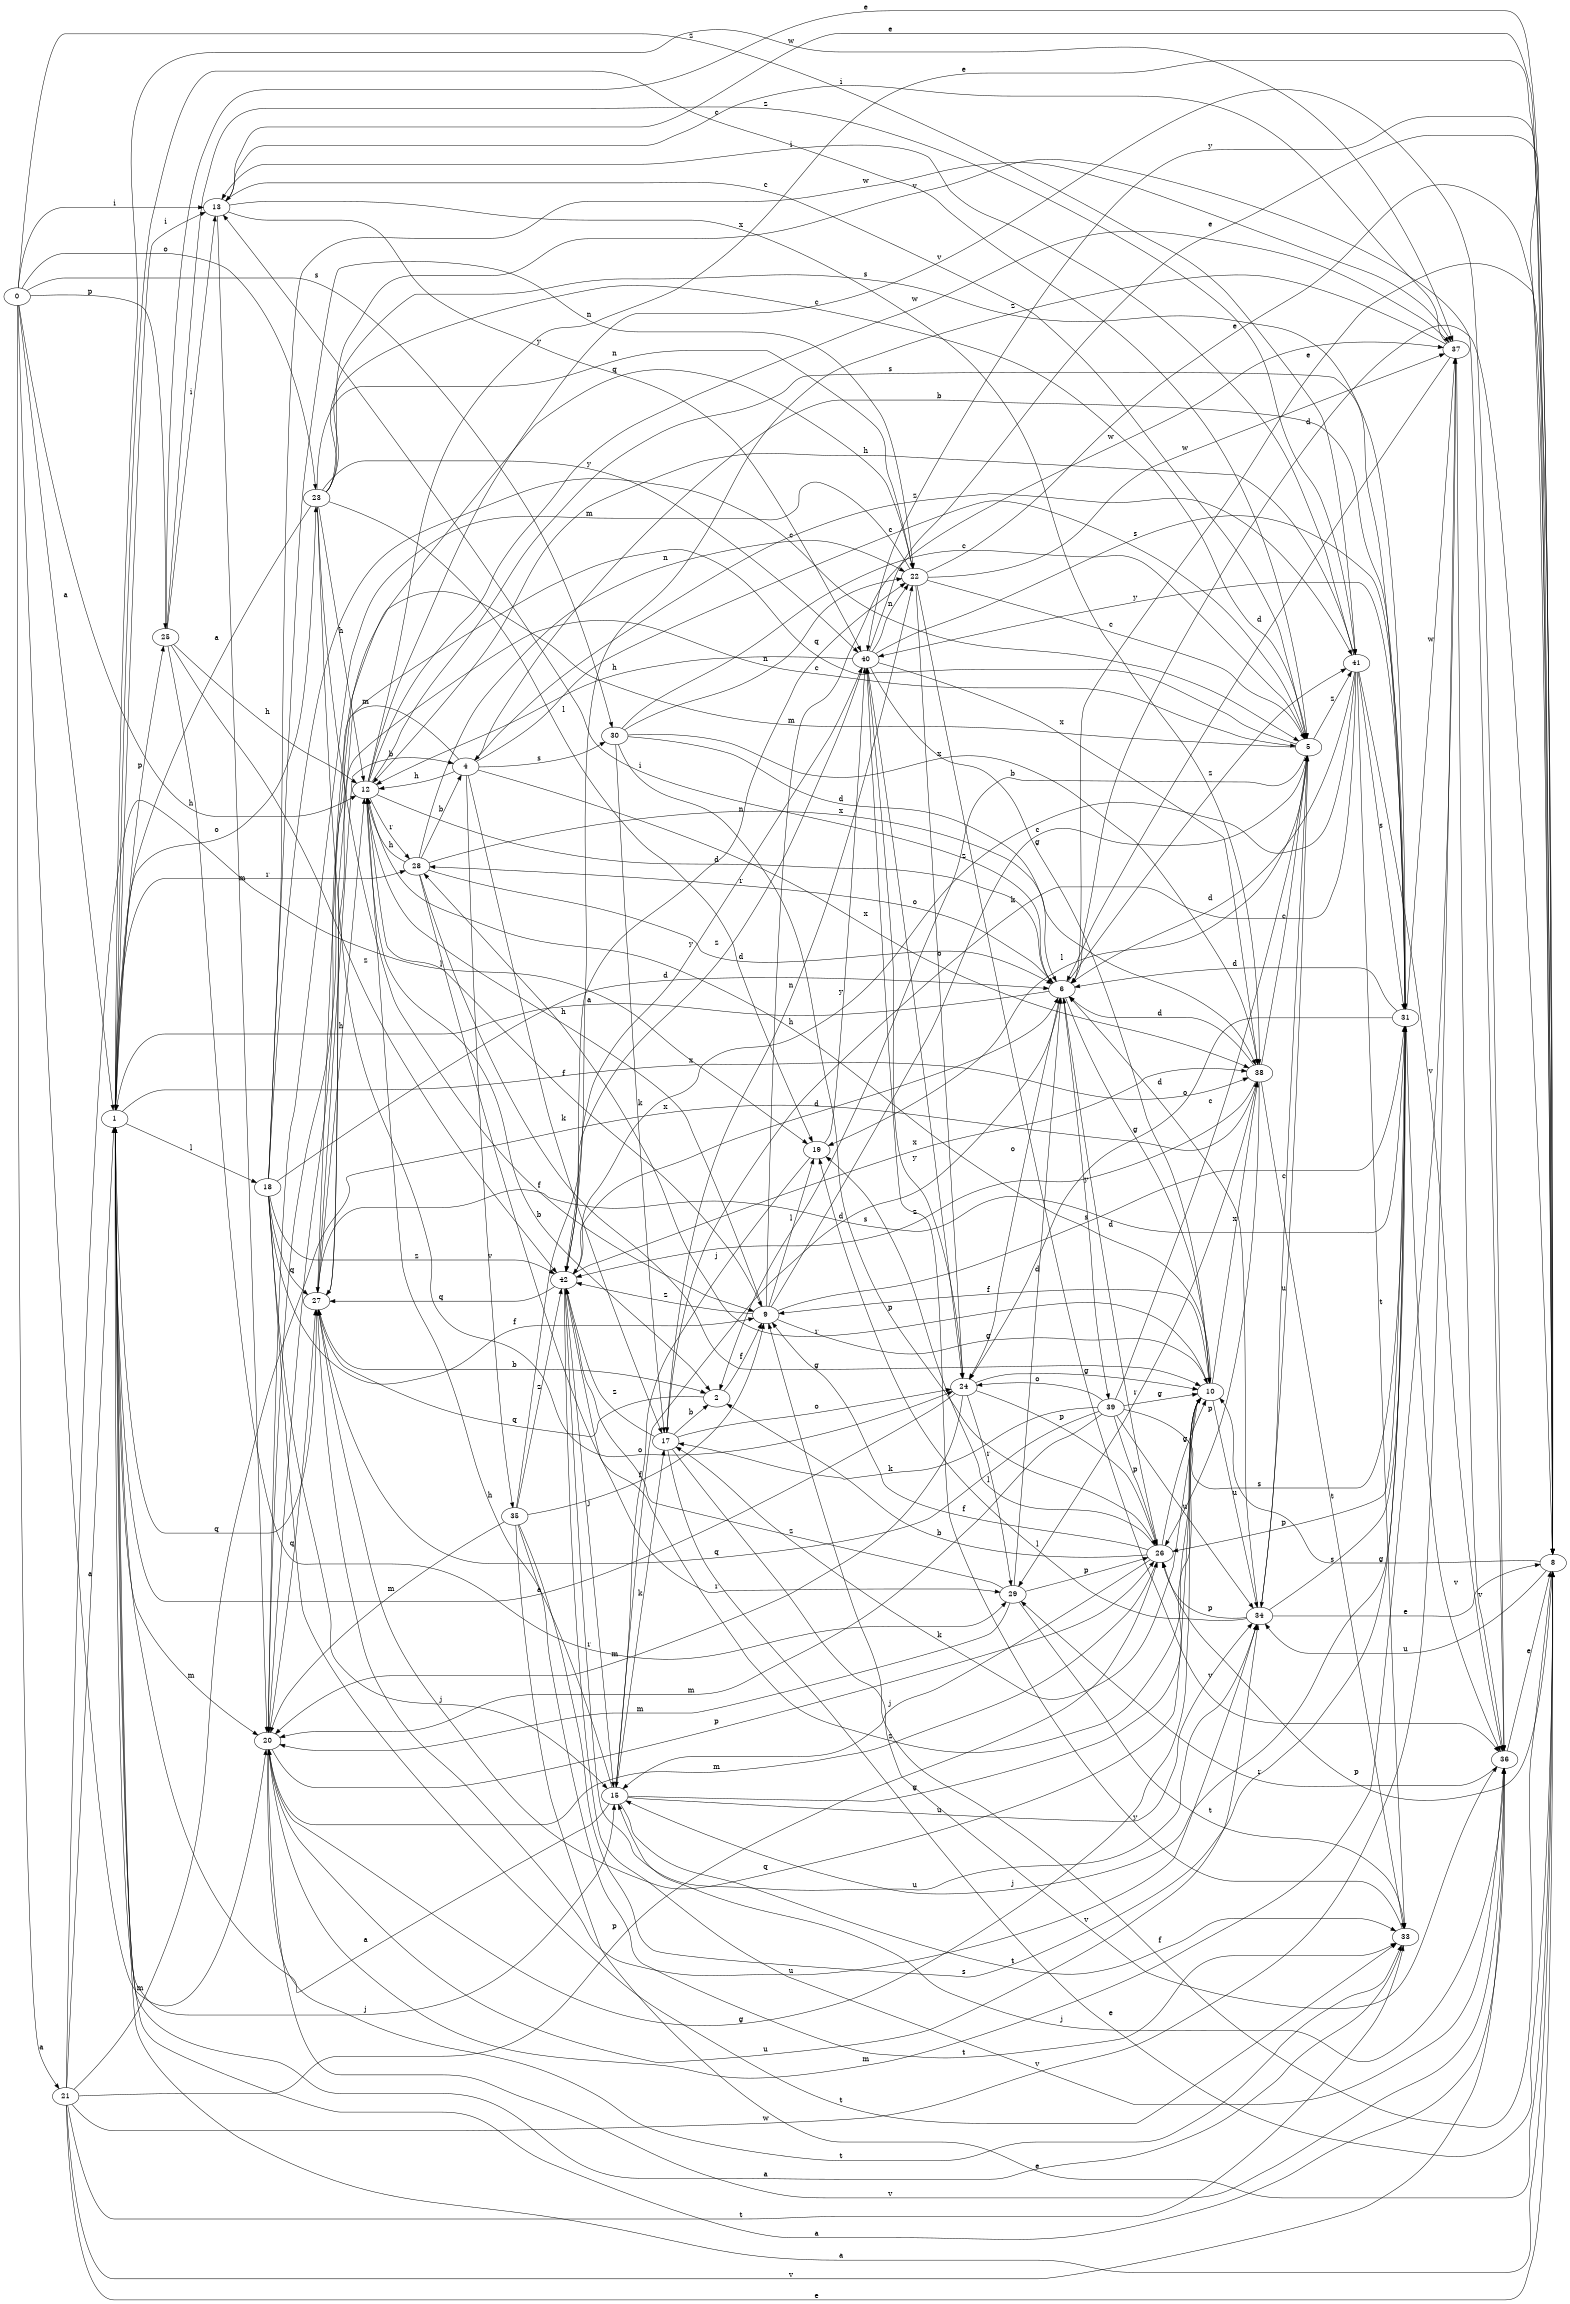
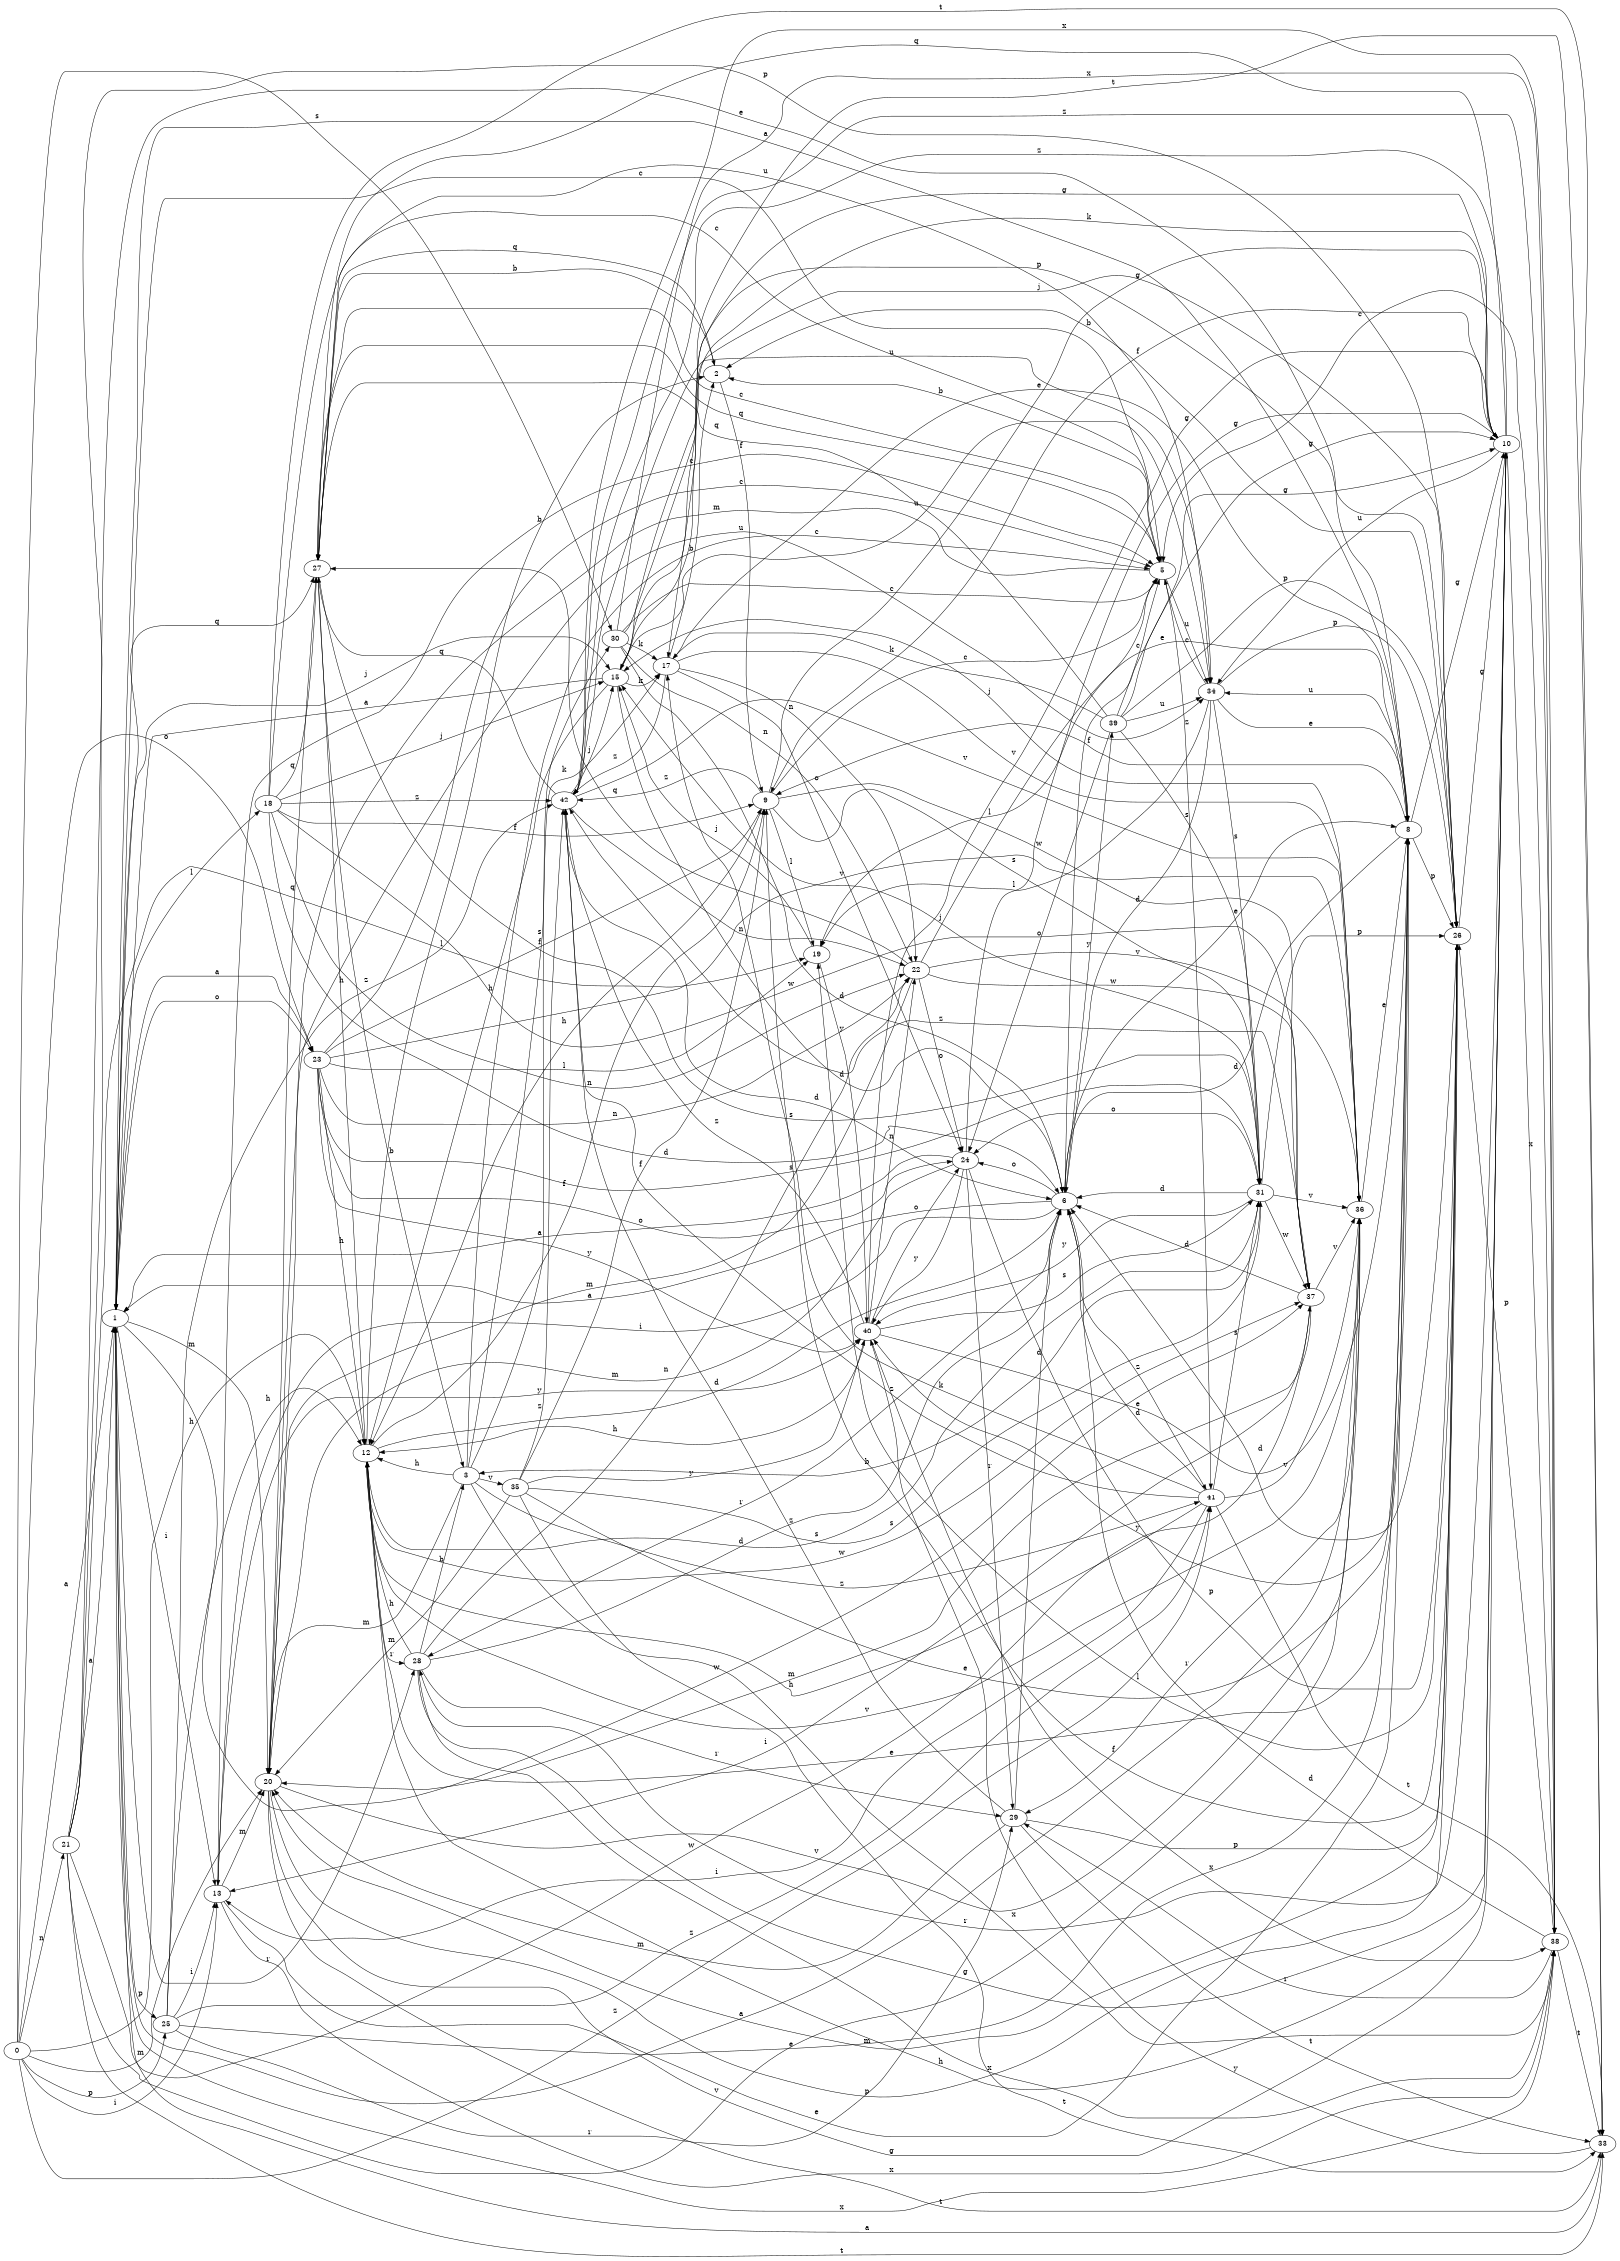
edge "22" -> "5": removed, label "c"
node "4": label "4" -> "3"
edge "21" -> "38": removed, label "x"
edge "39" -> "20": removed, label "m"
edge "0" -> "21": label "a" -> "n"
